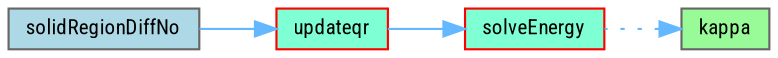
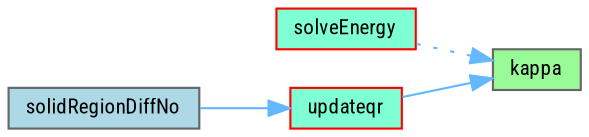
edge "updateqr" -> "solveEnergy": now "updateqr" -> "kappa"
